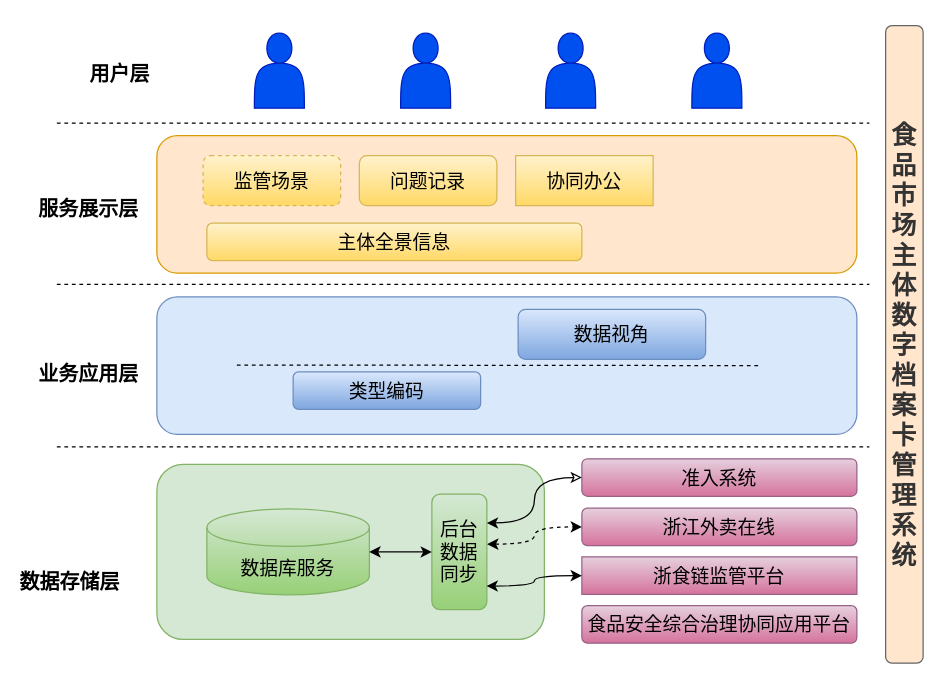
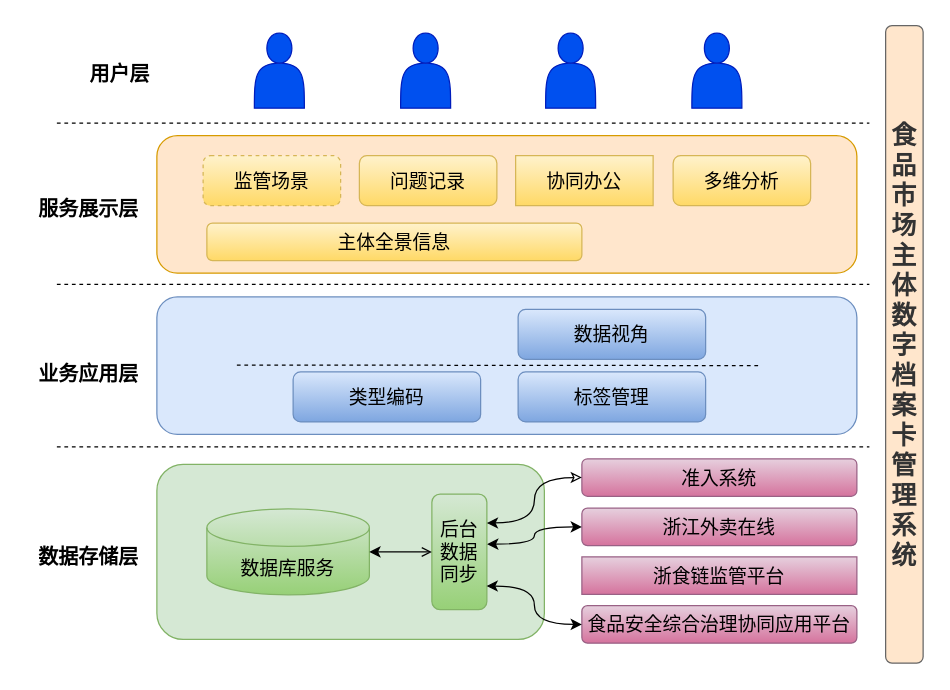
node "多维分析": added
node "类型编码": size 188x38 -> 188x50
node "标签管理": added
edge "浙江外卖在线" -- "后台数据同步": style dashed -> solid
edge "数据库服务" -- "后台数据同步": arrowhead classic -> open
edge "后台数据同步" -- "浙食链监管平台": now "后台数据同步" -- "食品安全综合治理协同应用平台"
node "数据存储层": moved (69, 582) -> (88, 557)
